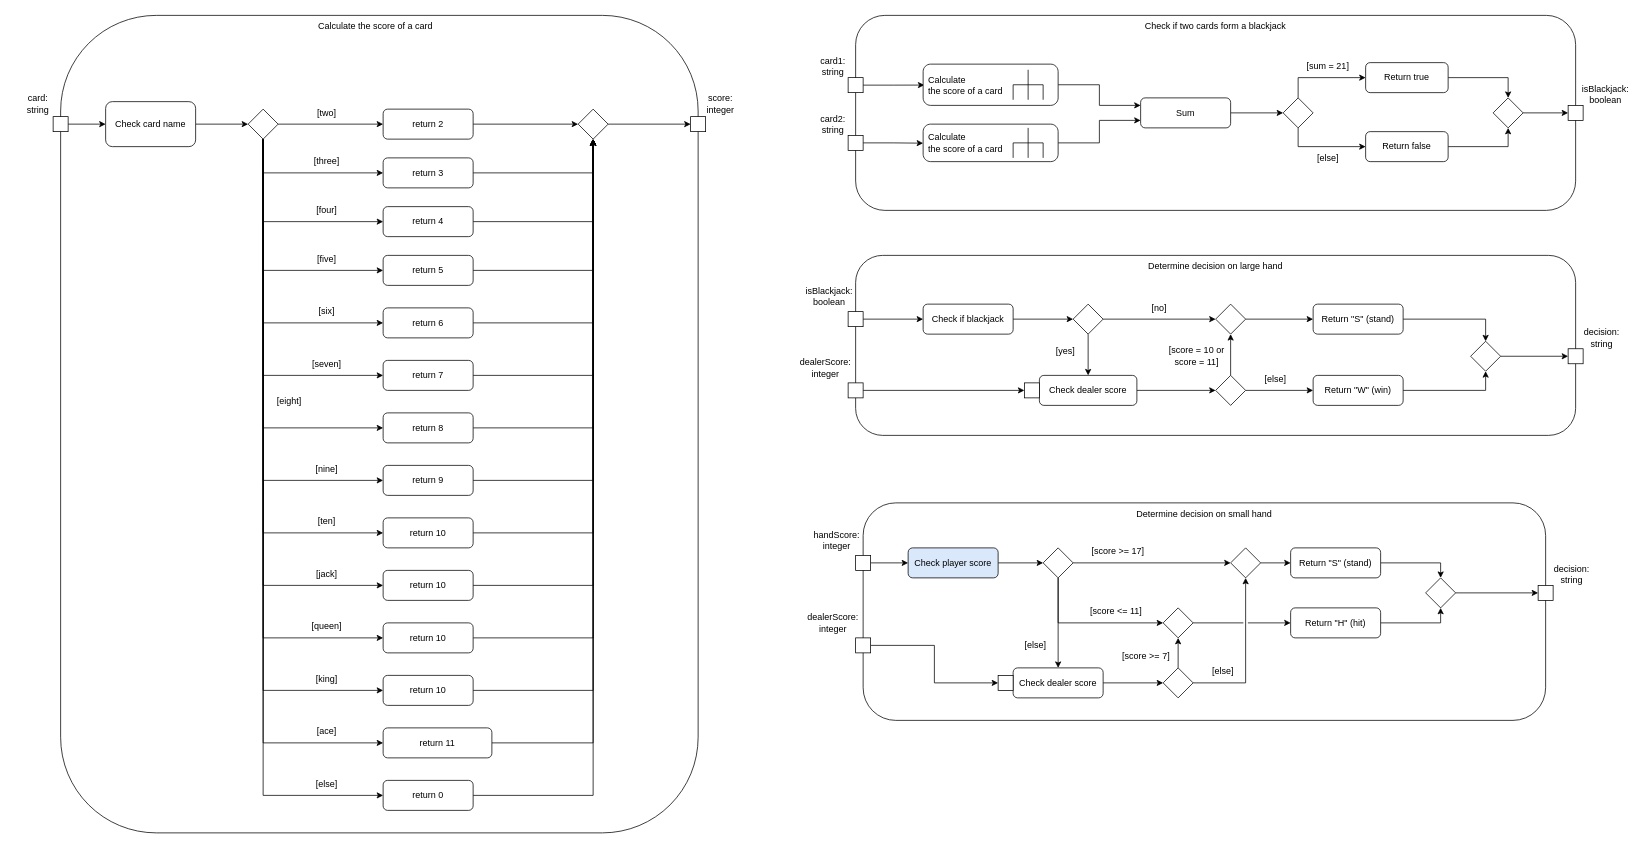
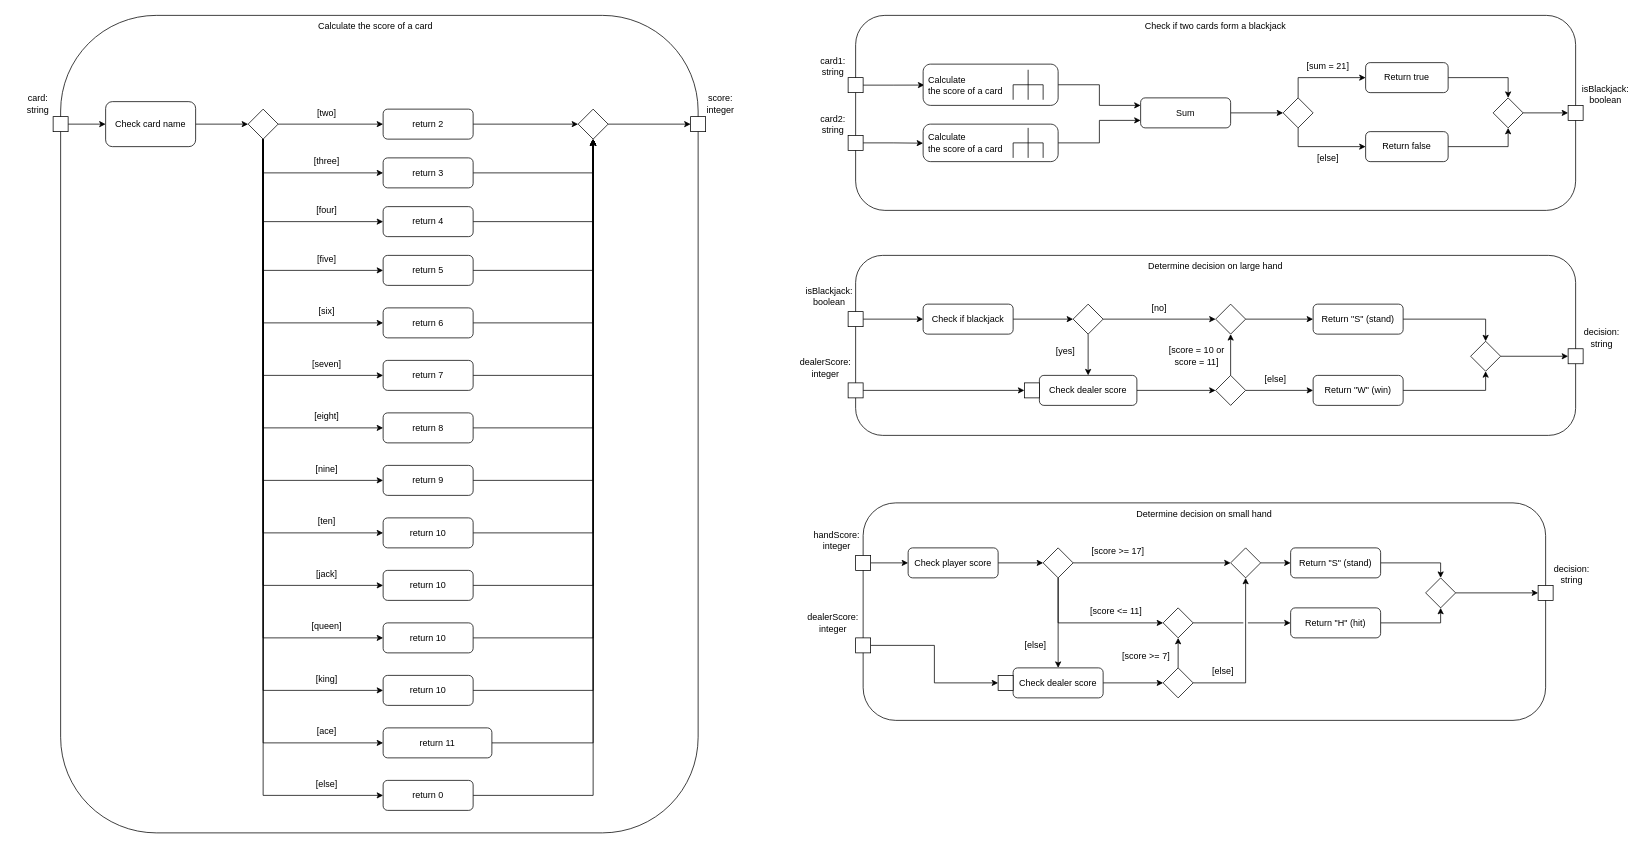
node "[eight]": moved (289, 401) -> (327, 416)
node "Check player score": fillcolor #dae8fc -> #ffffff
